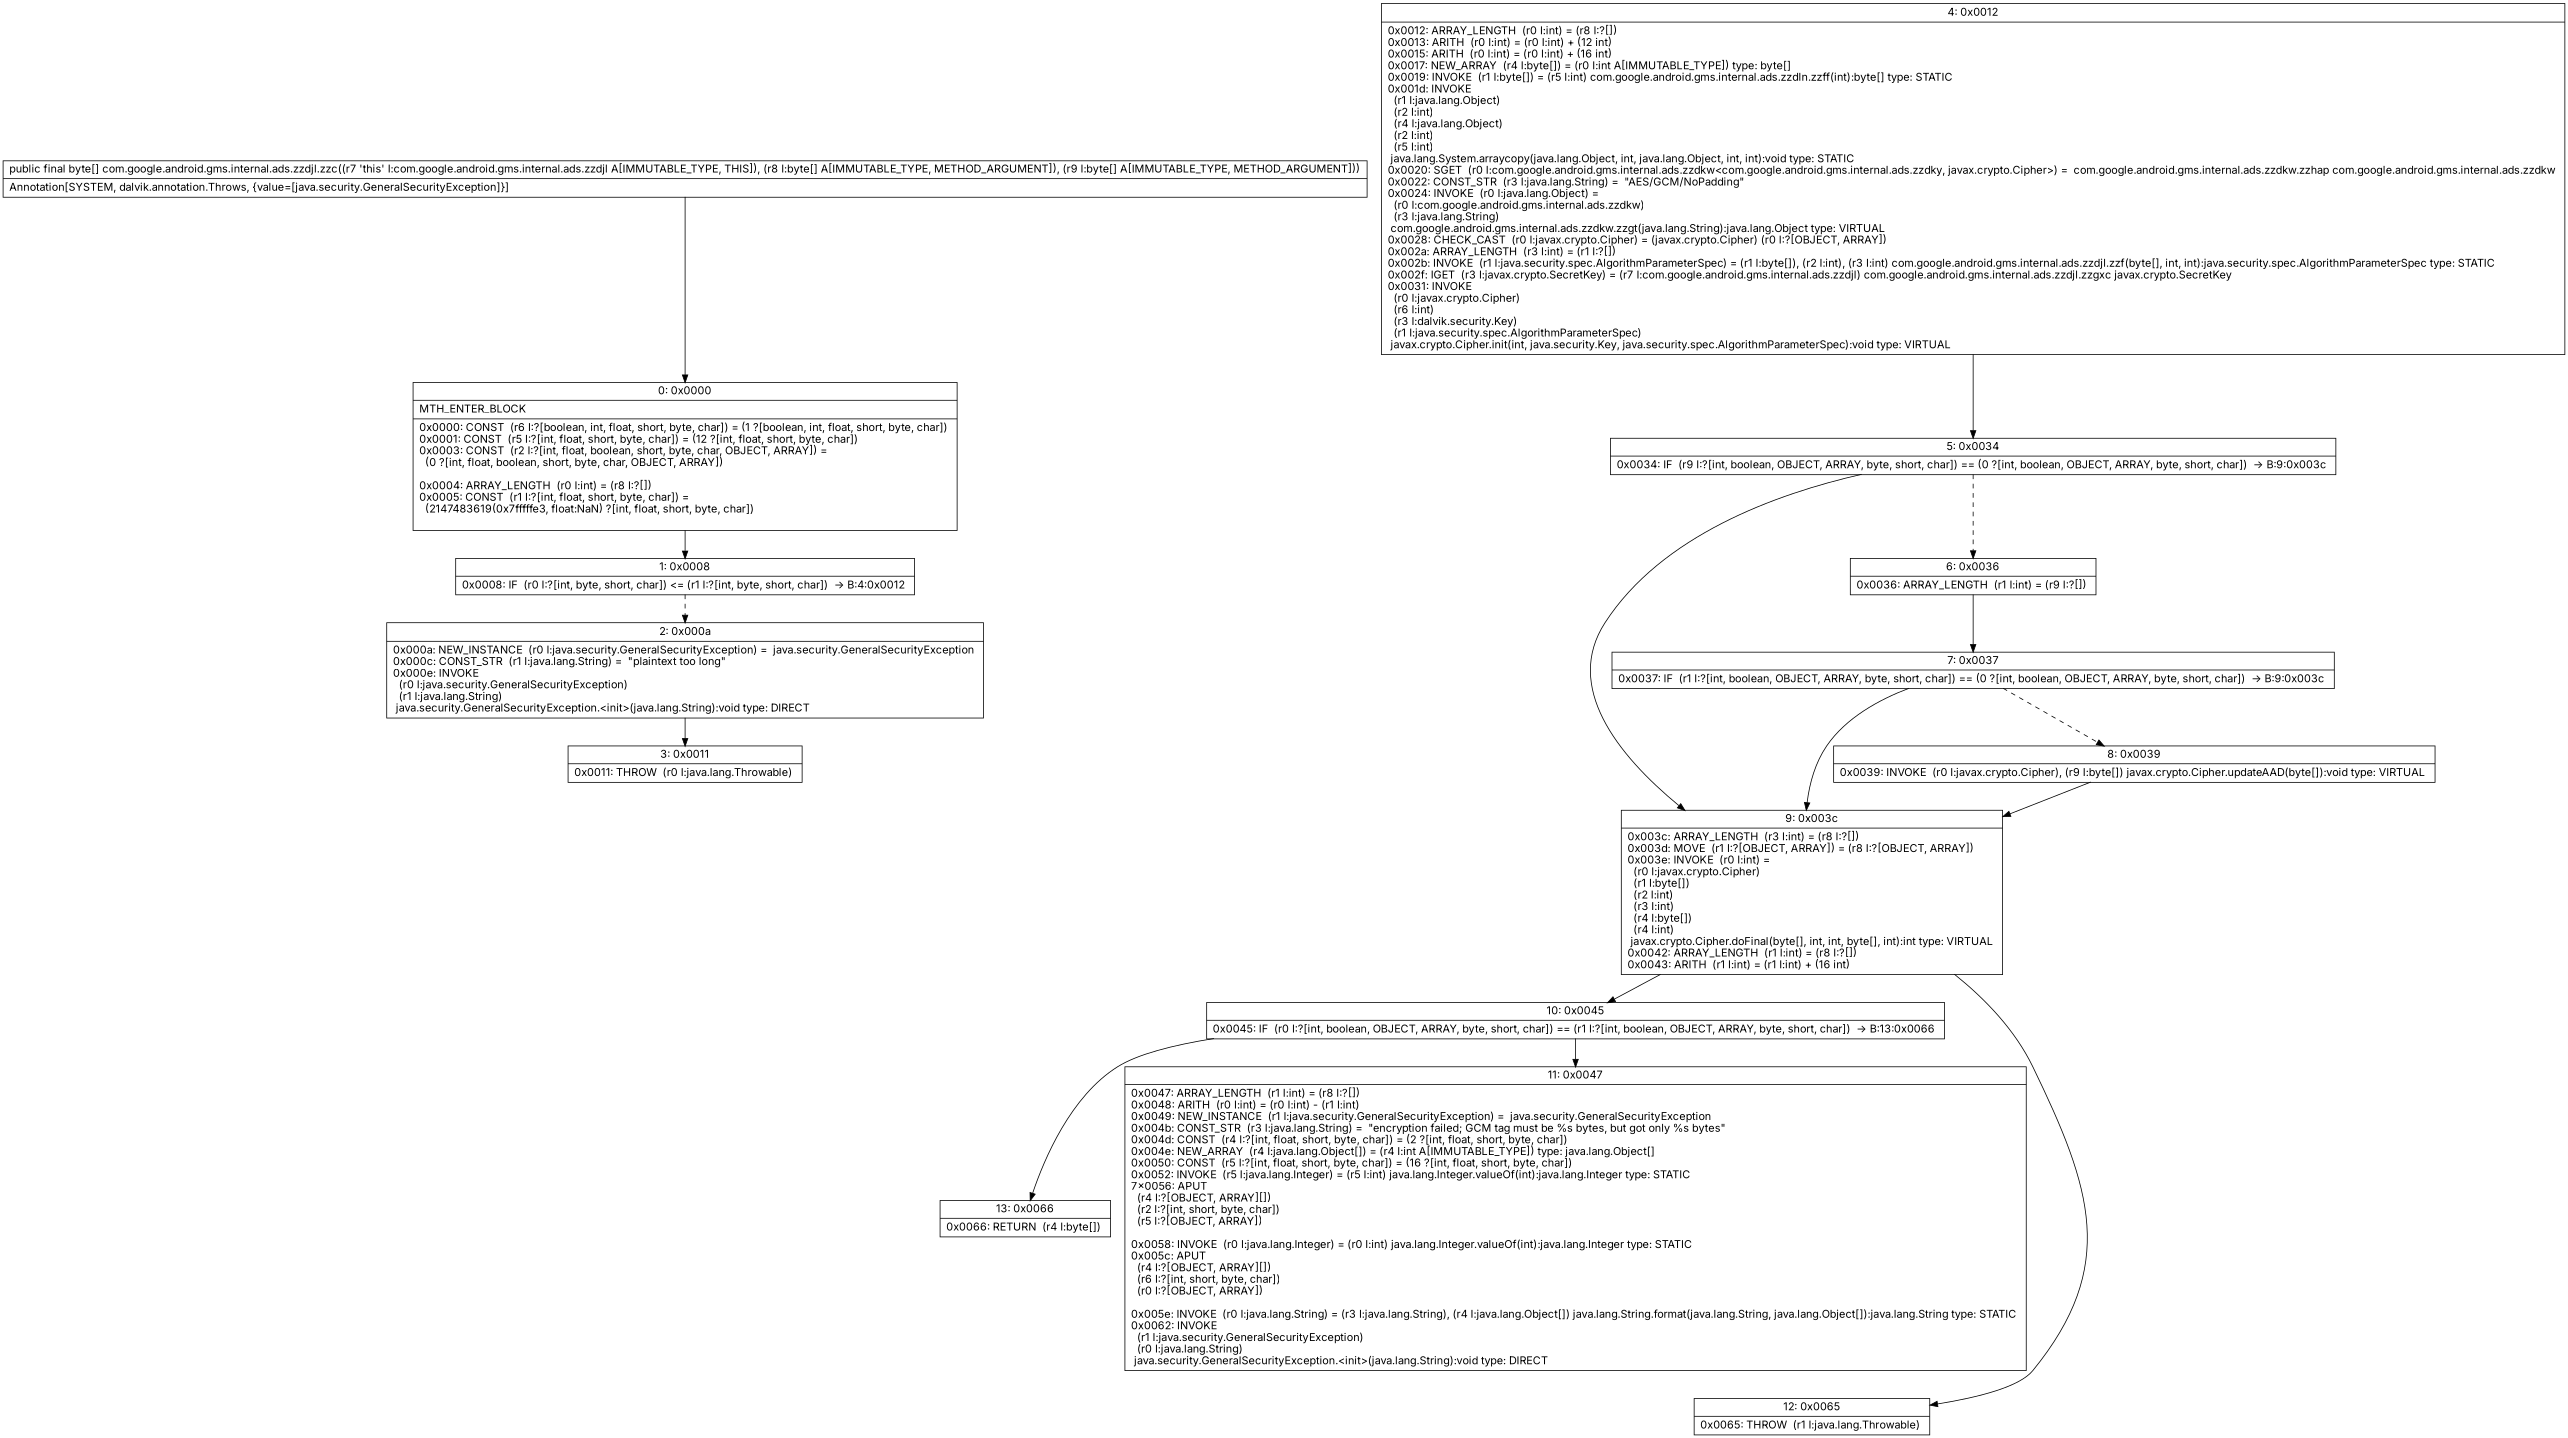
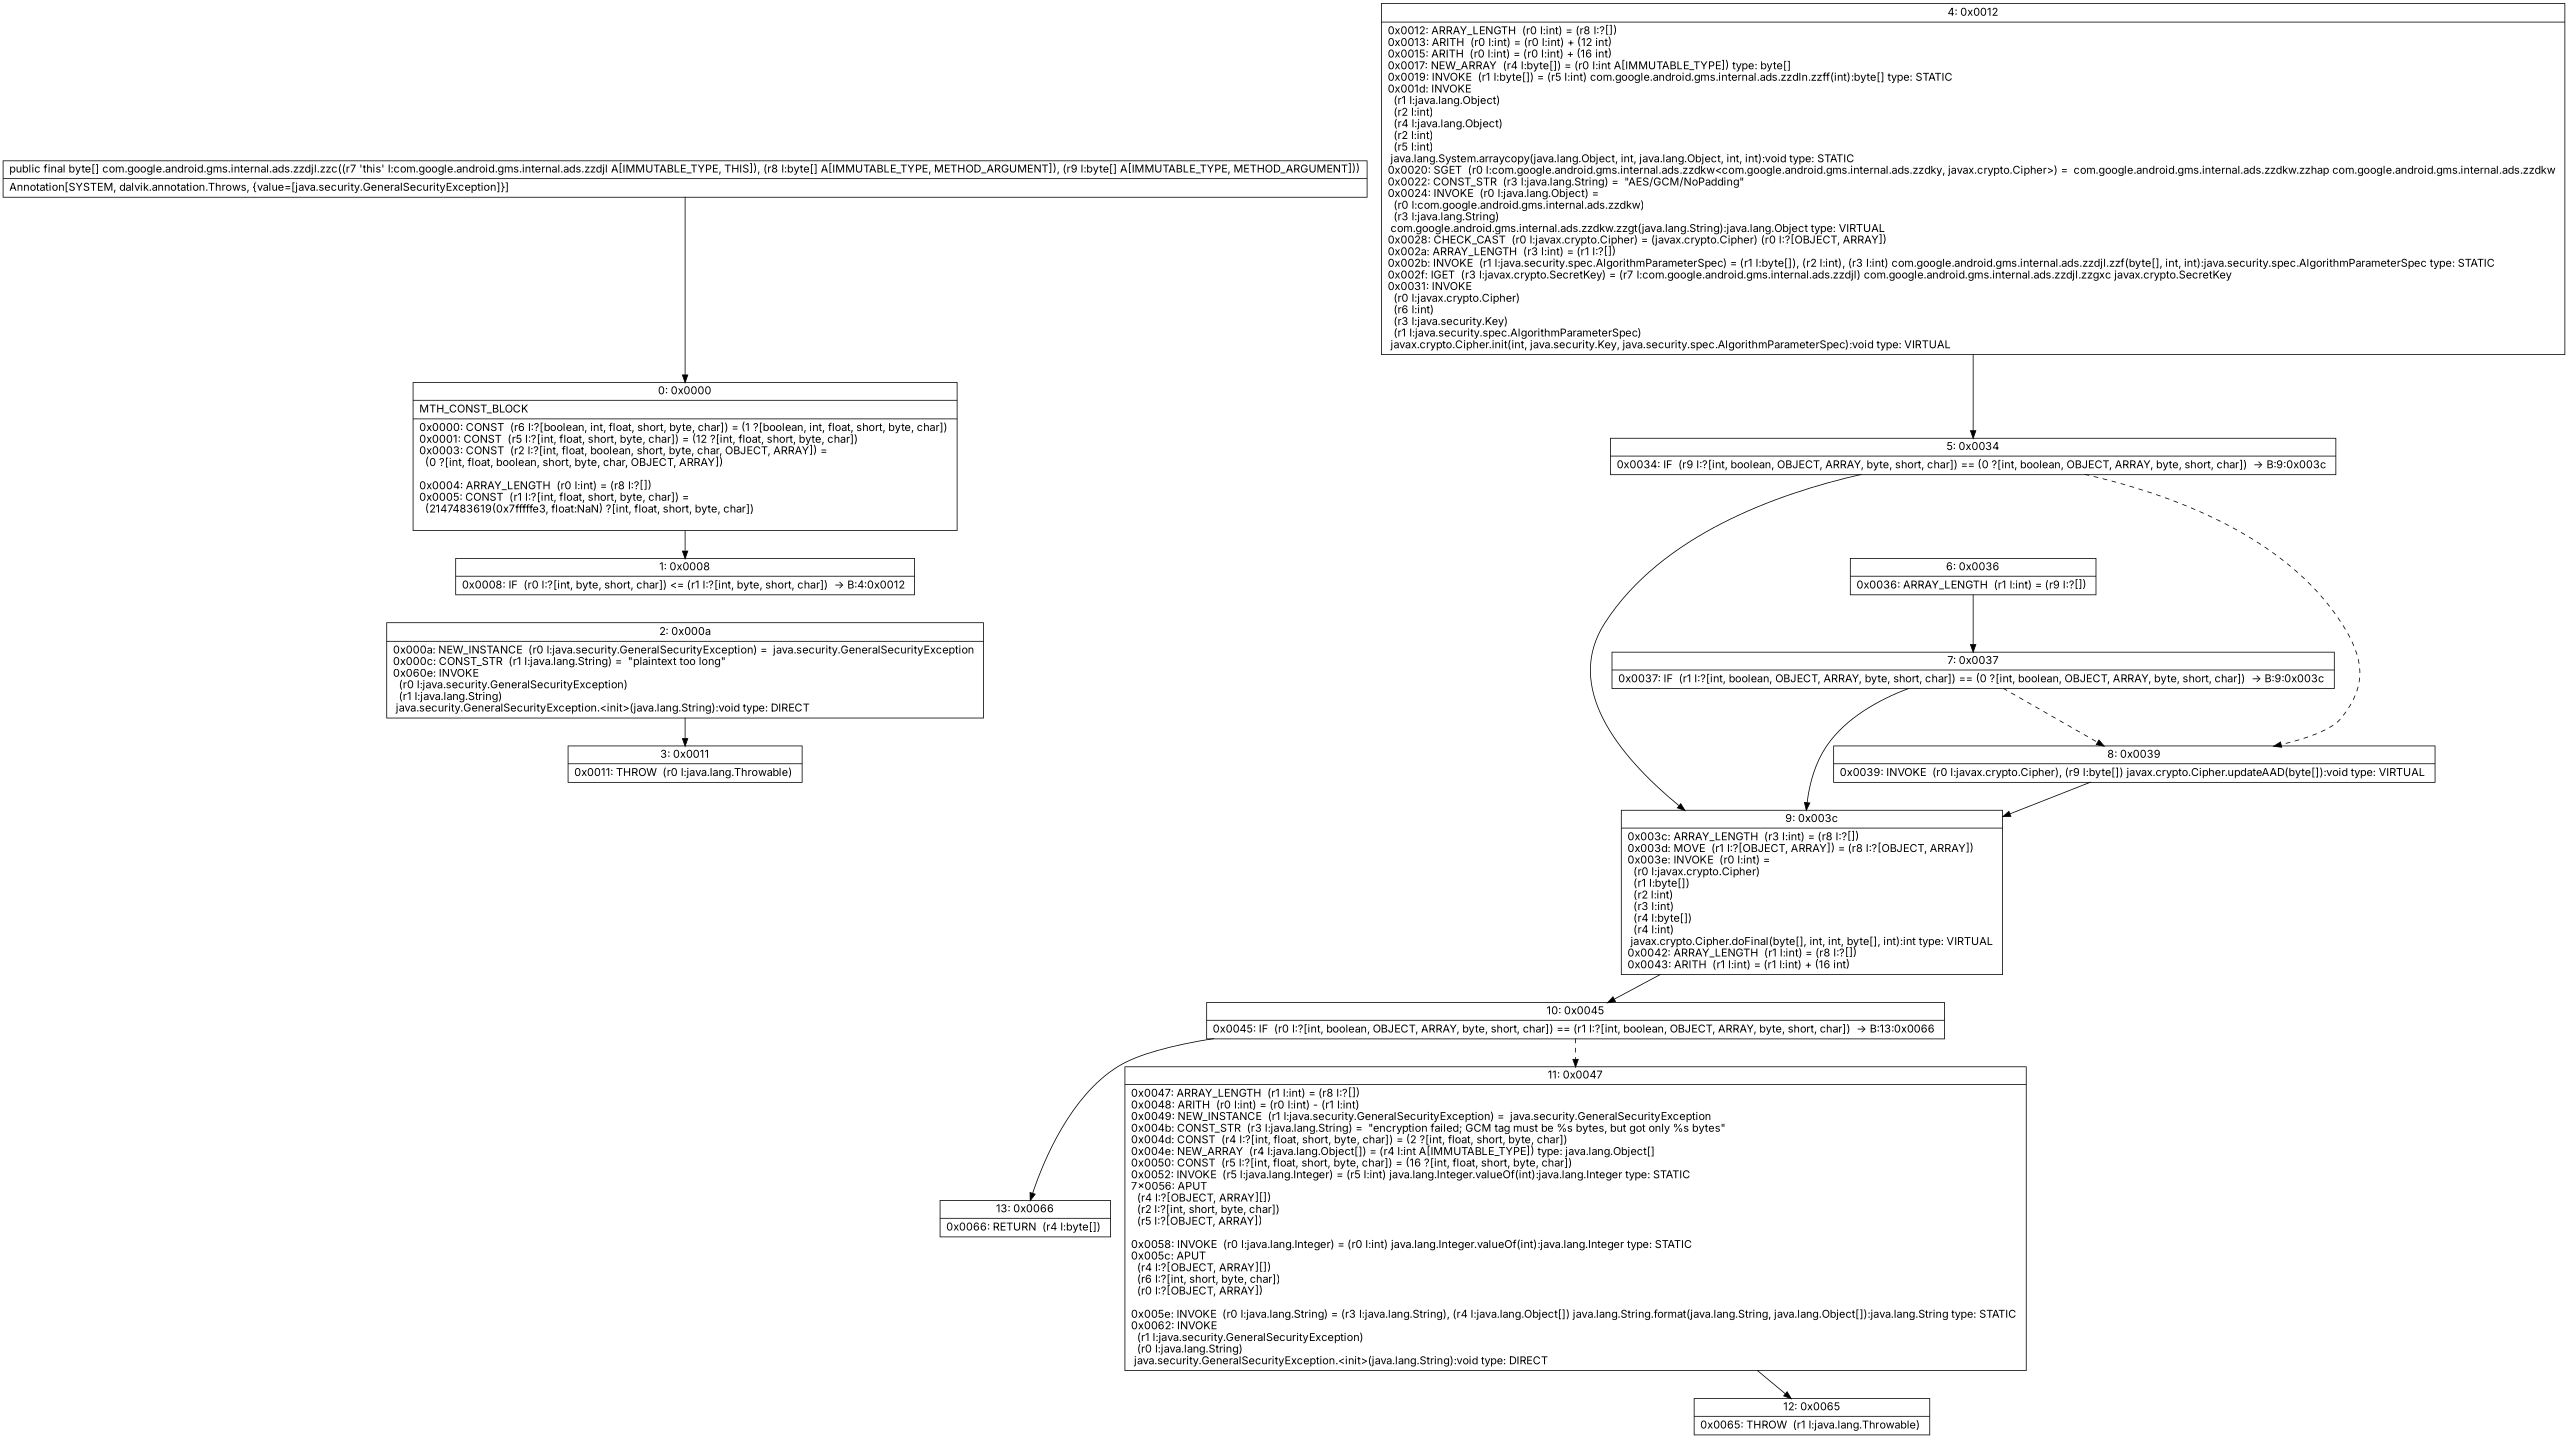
node "4: 0x0012": text "(r3 I:dalvik.security.Key)" -> "(r3 I:java.security.Key)"
node "0: 0x0000": text "MTH_ENTER_BLOCK" -> "MTH_CONST_BLOCK"
edge "5: 0x0034" -> "6: 0x0036": now "5: 0x0034" -> "8: 0x0039"
edge "1: 0x0008" -> "2: 0x000a": removed
node "2: 0x000a": text "0x000e: INVOKE" -> "0x060e: INVOKE"
edge "10: 0x0045" -> "11: 0x0047": style solid -> dashed
edge "9: 0x003c" -> "12: 0x0065": now "11: 0x0047" -> "12: 0x0065"
